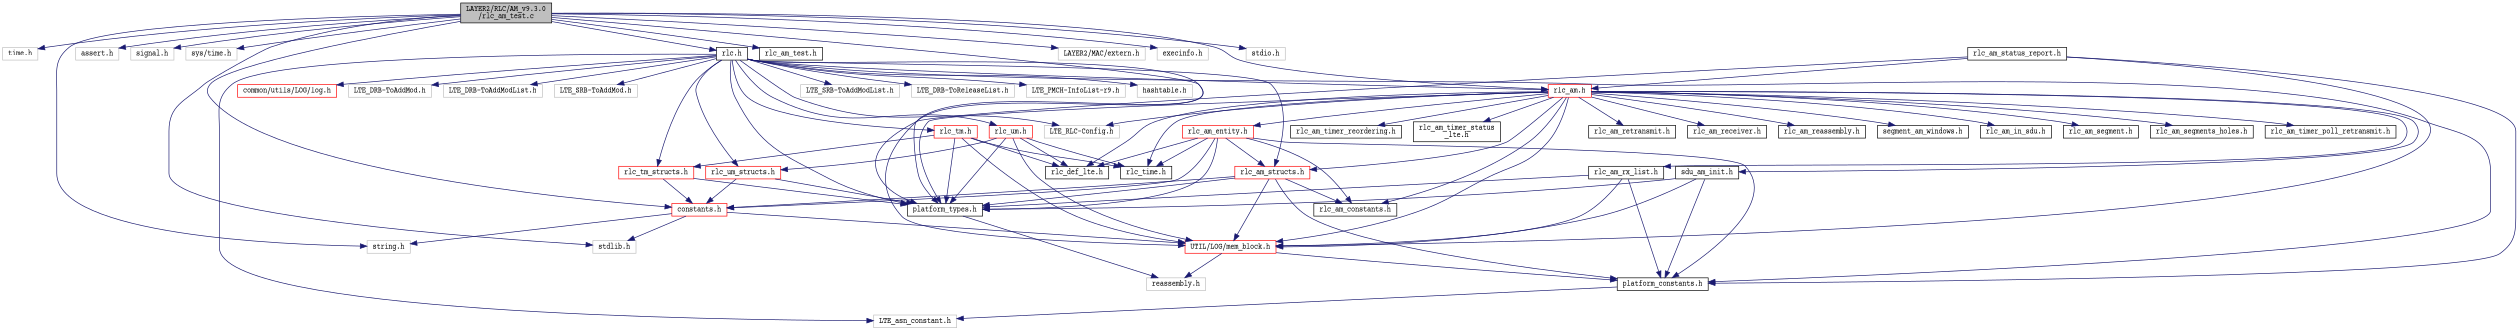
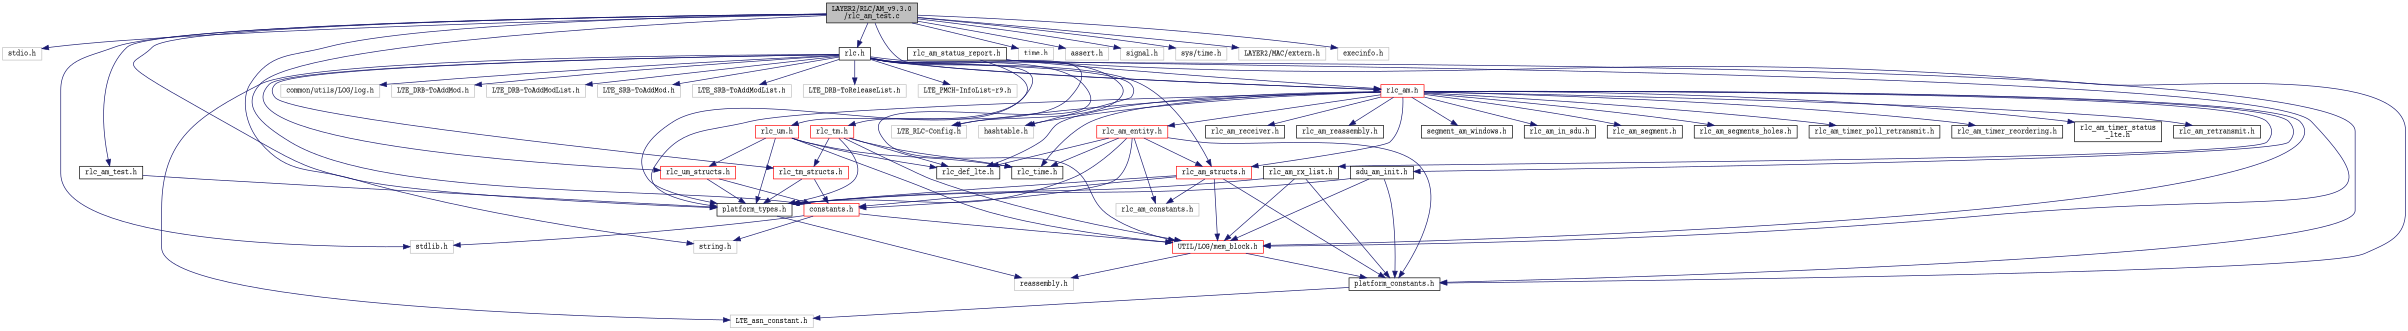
node "common/utils/LOG/log.h": color red -> grey75
edge "rlc.h" -> "platform_types.h": now "rlc_am_test.h" -> "platform_types.h"
edge "rlc_am.h" -> "rlc_am_constants.h": now "rlc_am.h" -> "hashtable.h"
node "rlc_am_constants.h": color black -> grey75
